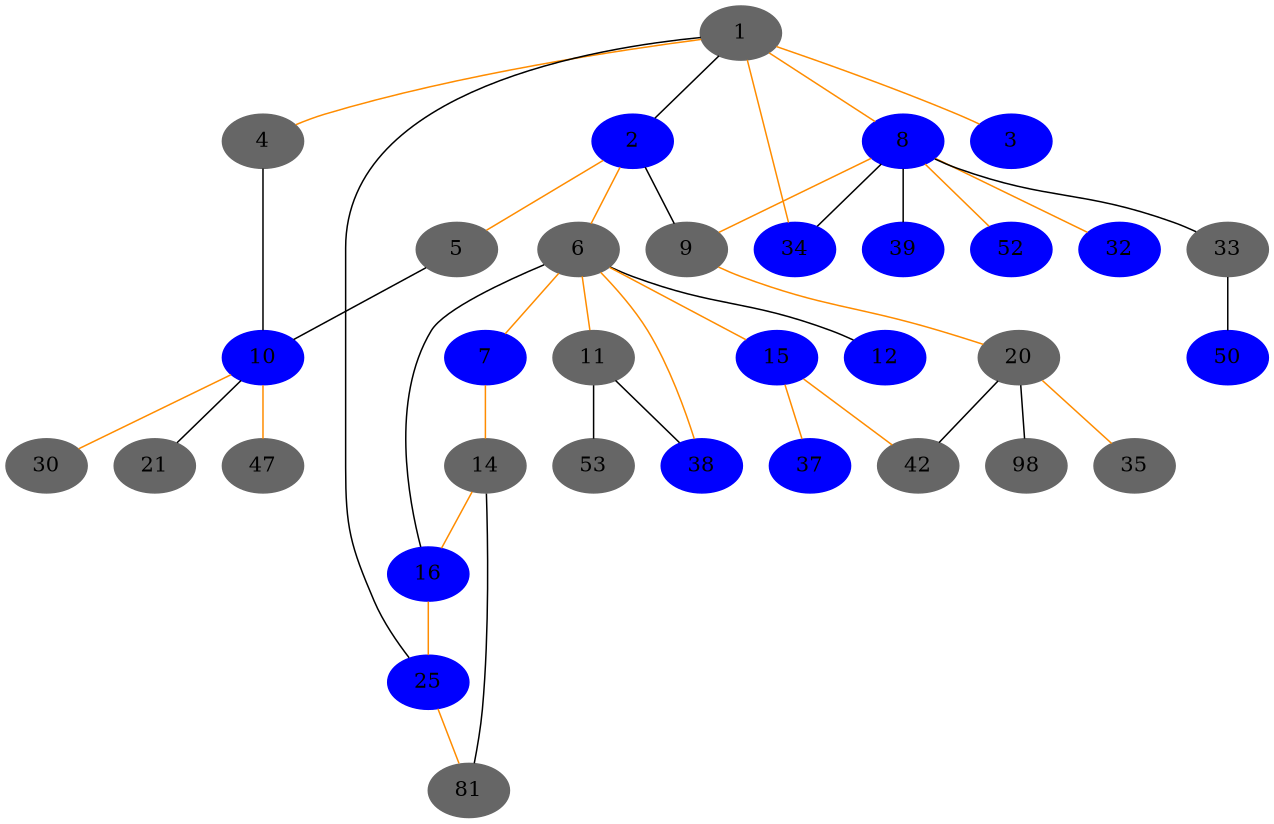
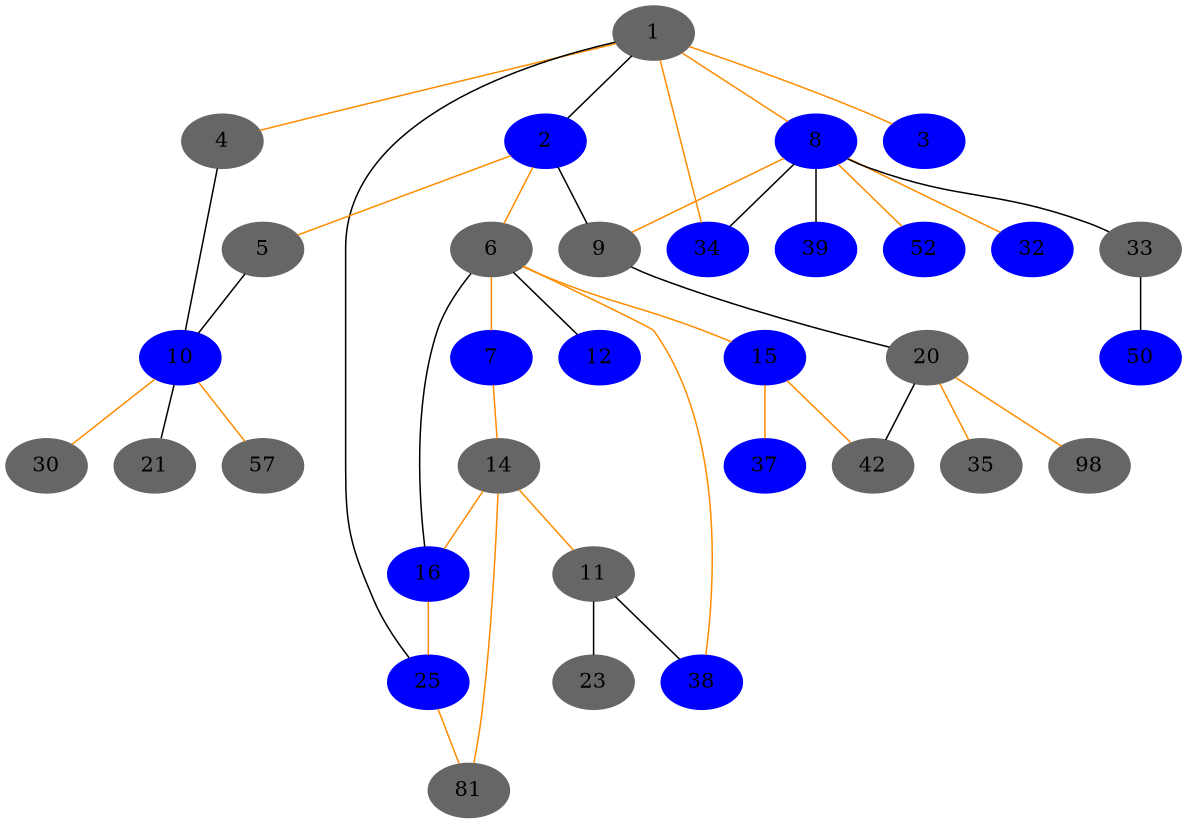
edge "6" -- "11": now "14" -- "11"
edge "9" -- "20": color darkorange -> black
edge "20" -- "98": color black -> darkorange
node "47": label "47" -> "57"
node "53": label "53" -> "23"
edge "14" -- "81": color black -> darkorange
